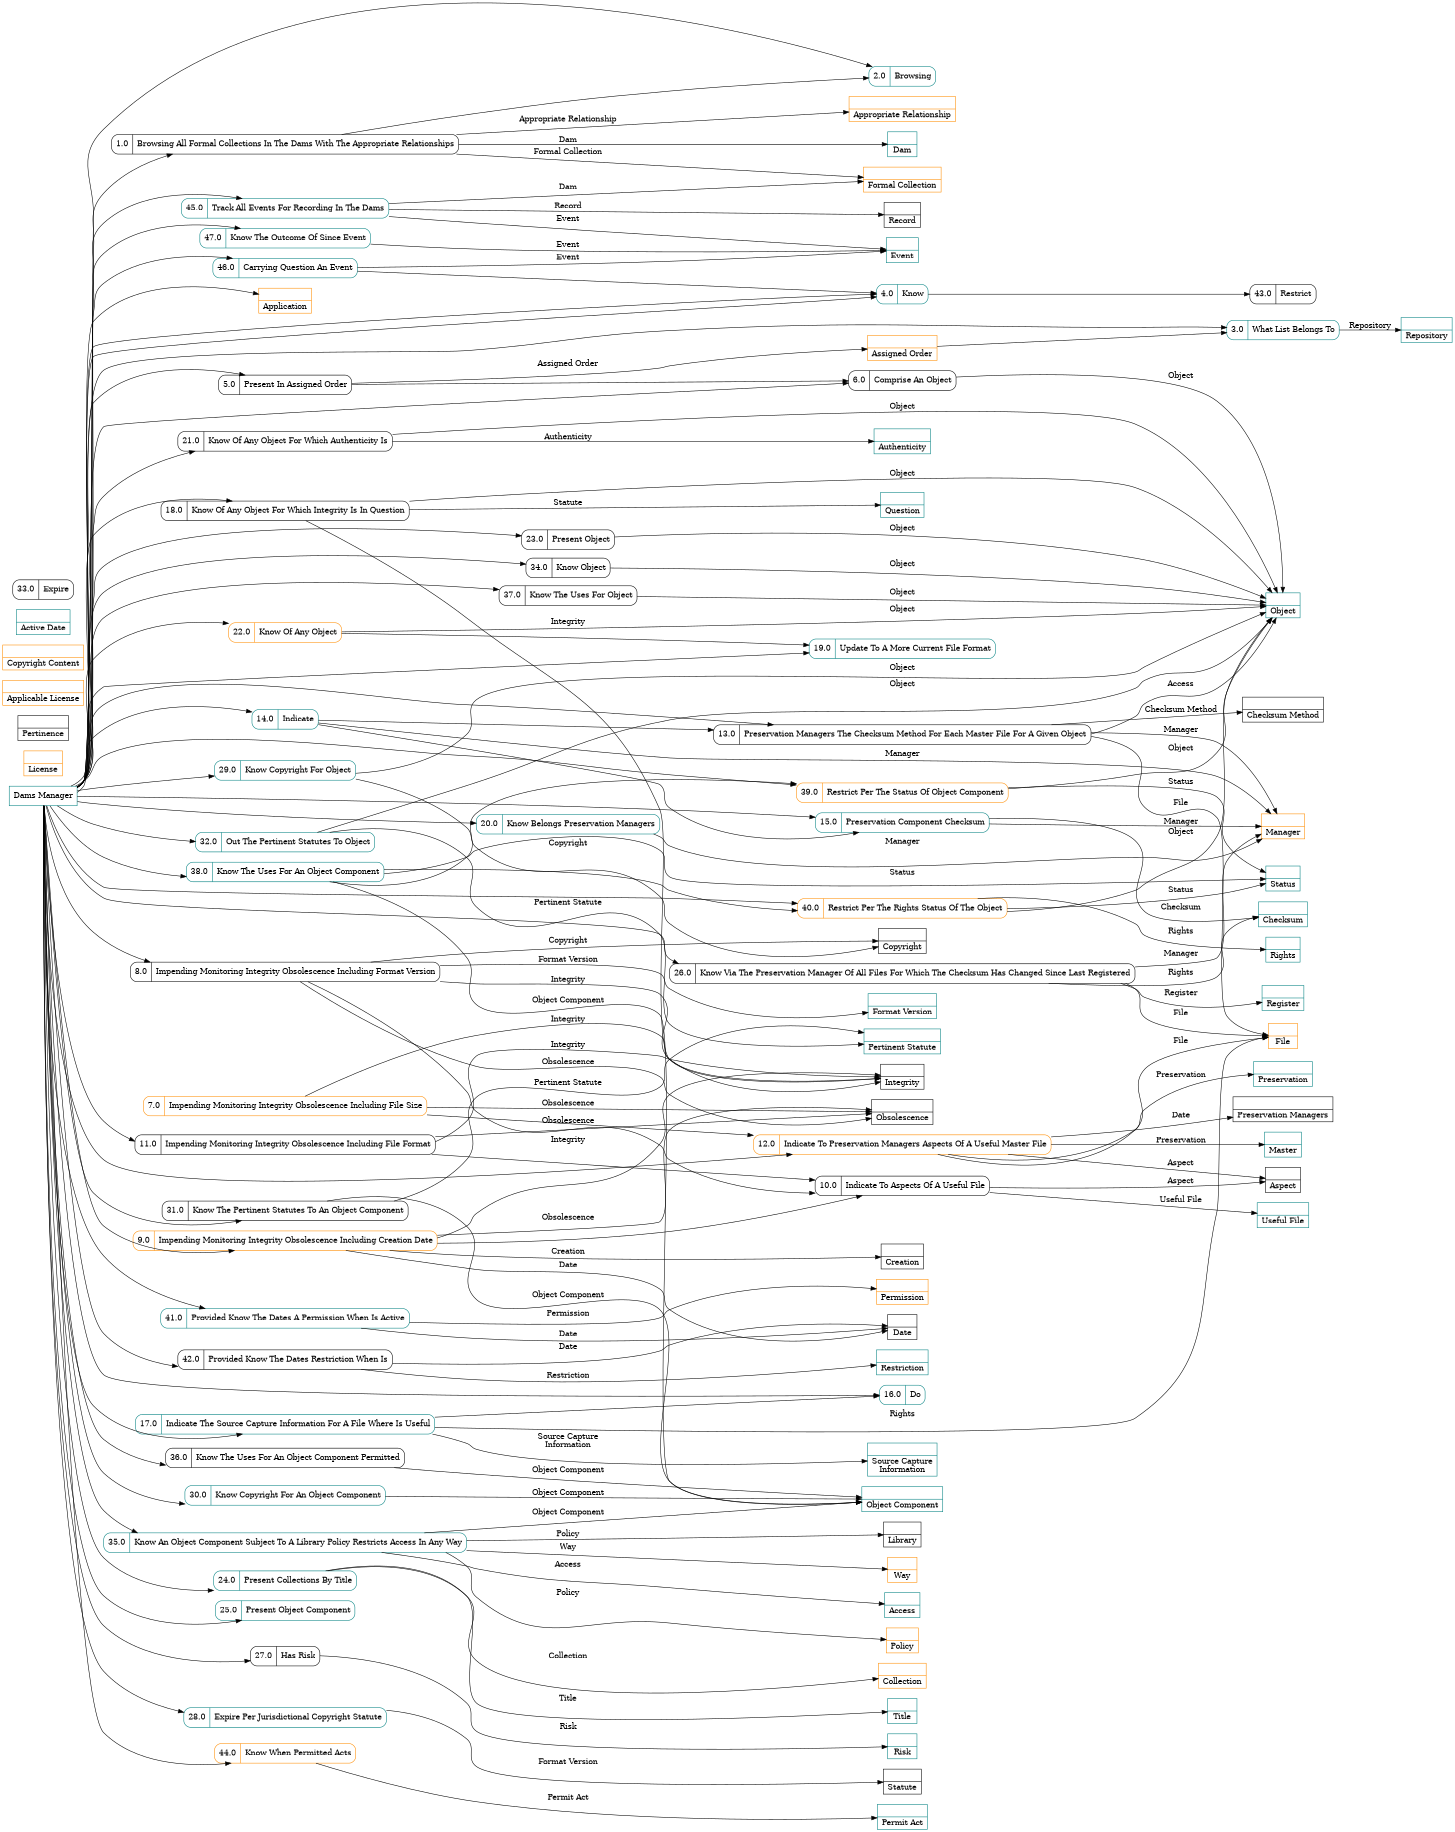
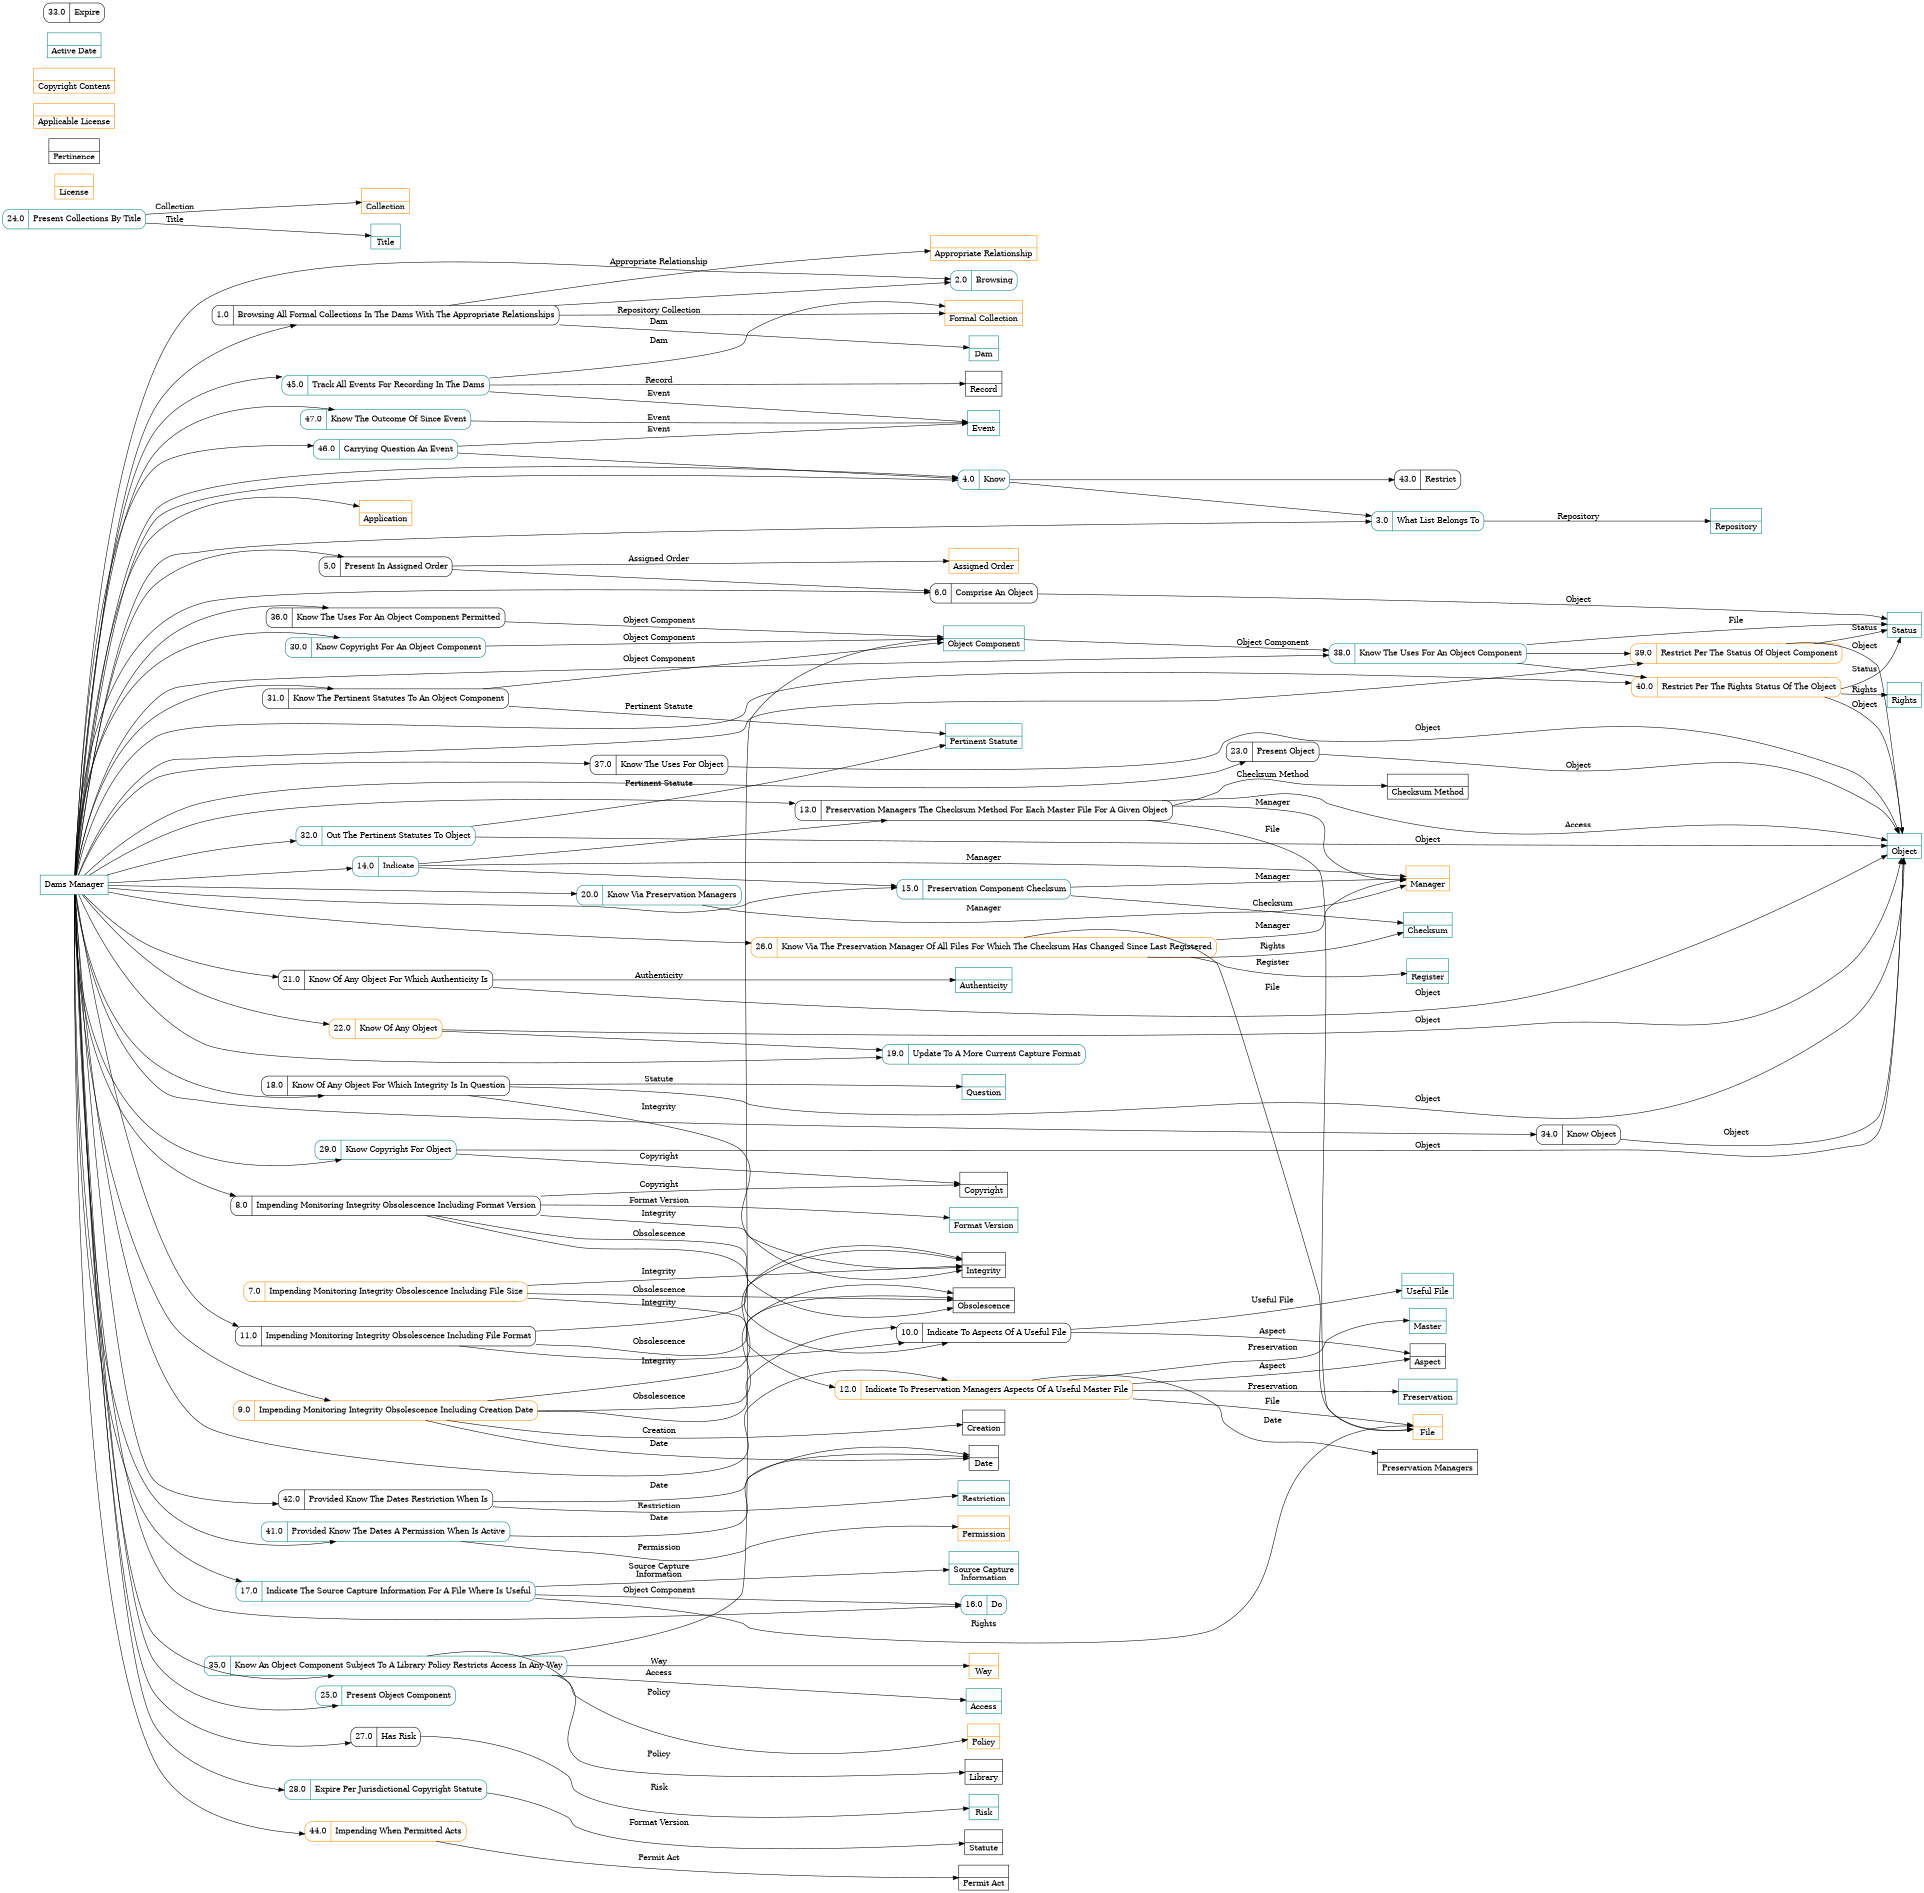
edge "1.0" -> "Formal Collection": label "Formal Collection" -> "Repository Collection"
edge "Assigned Order" -> "3.0": now "4.0" -> "3.0"
edge "6.0" -> "Object": now "6.0" -> "Status"
node "19.0": text "Update To A More Current File Format" -> "Update To A More Current Capture Format"
node "20.0": text "Know Belongs Preservation Managers" -> "Know Via Preservation Managers"
edge "38.0" -> "Status": label "Status" -> "File"
node "26.0": color black -> darkorange
edge "38.0" -> "Object Component": reversed
edge "Dams Manager" -> "24.0": removed
node "44.0": text "Know When Permitted Acts" -> "Impending When Permitted Acts"
node "Permit Act": color teal -> black
